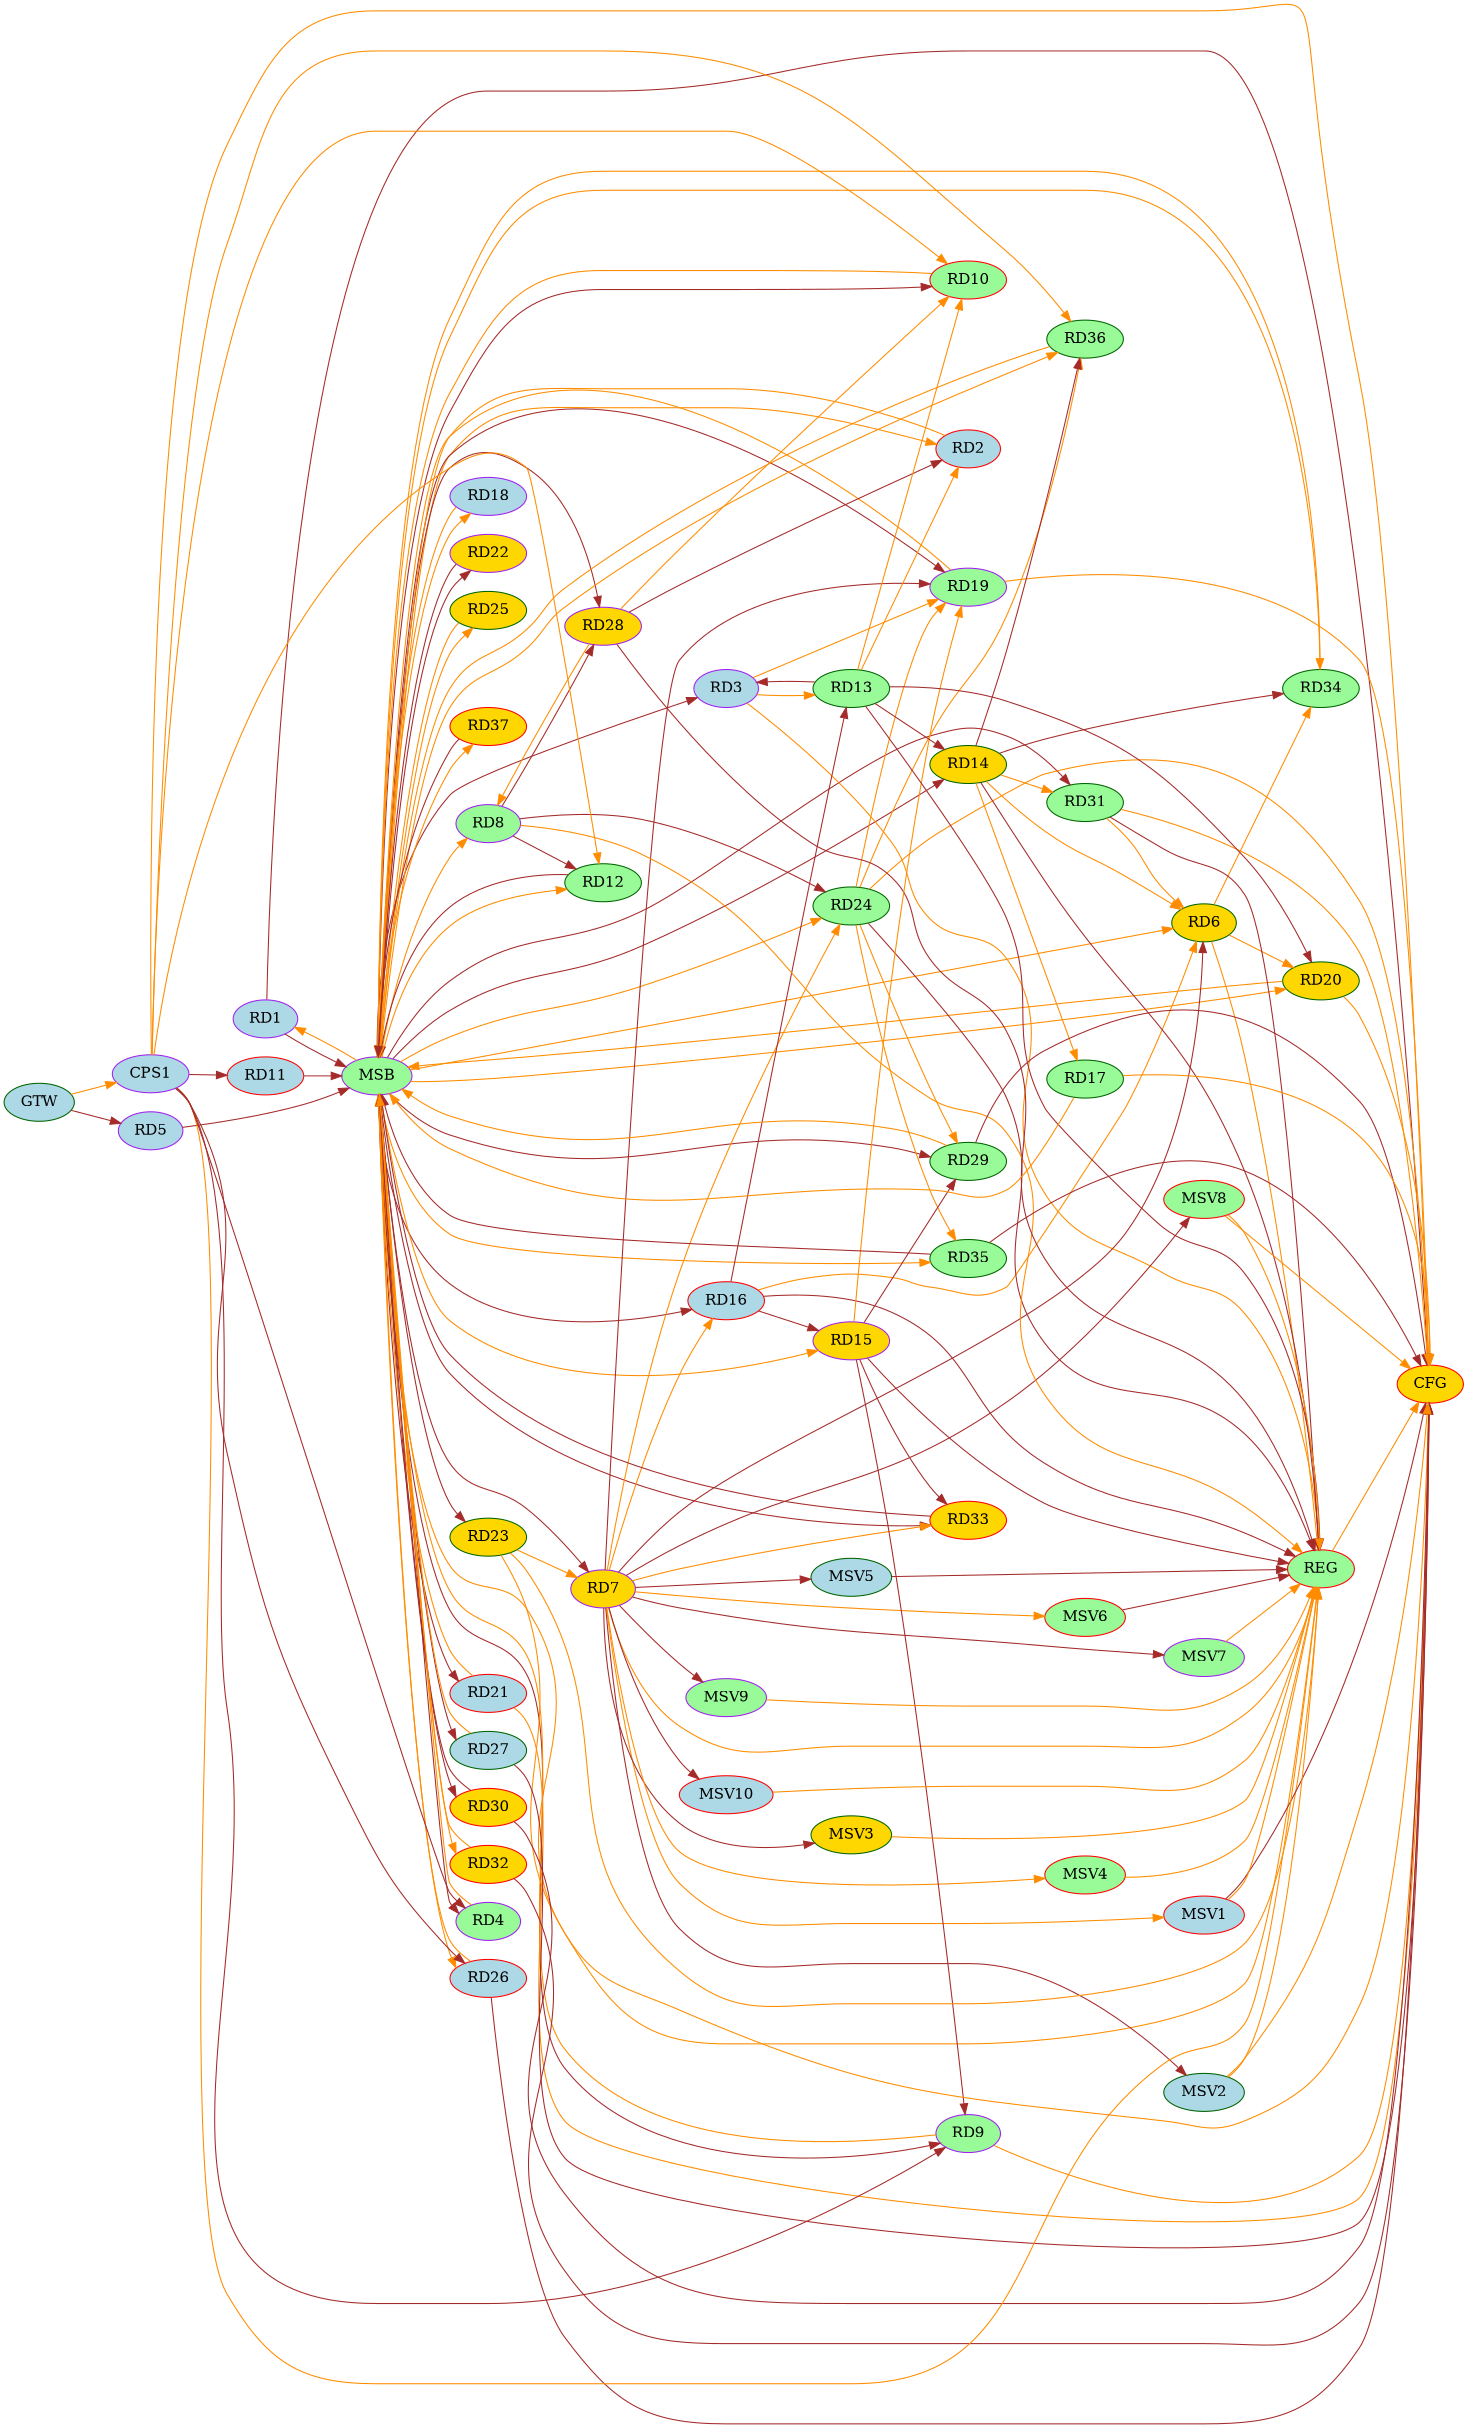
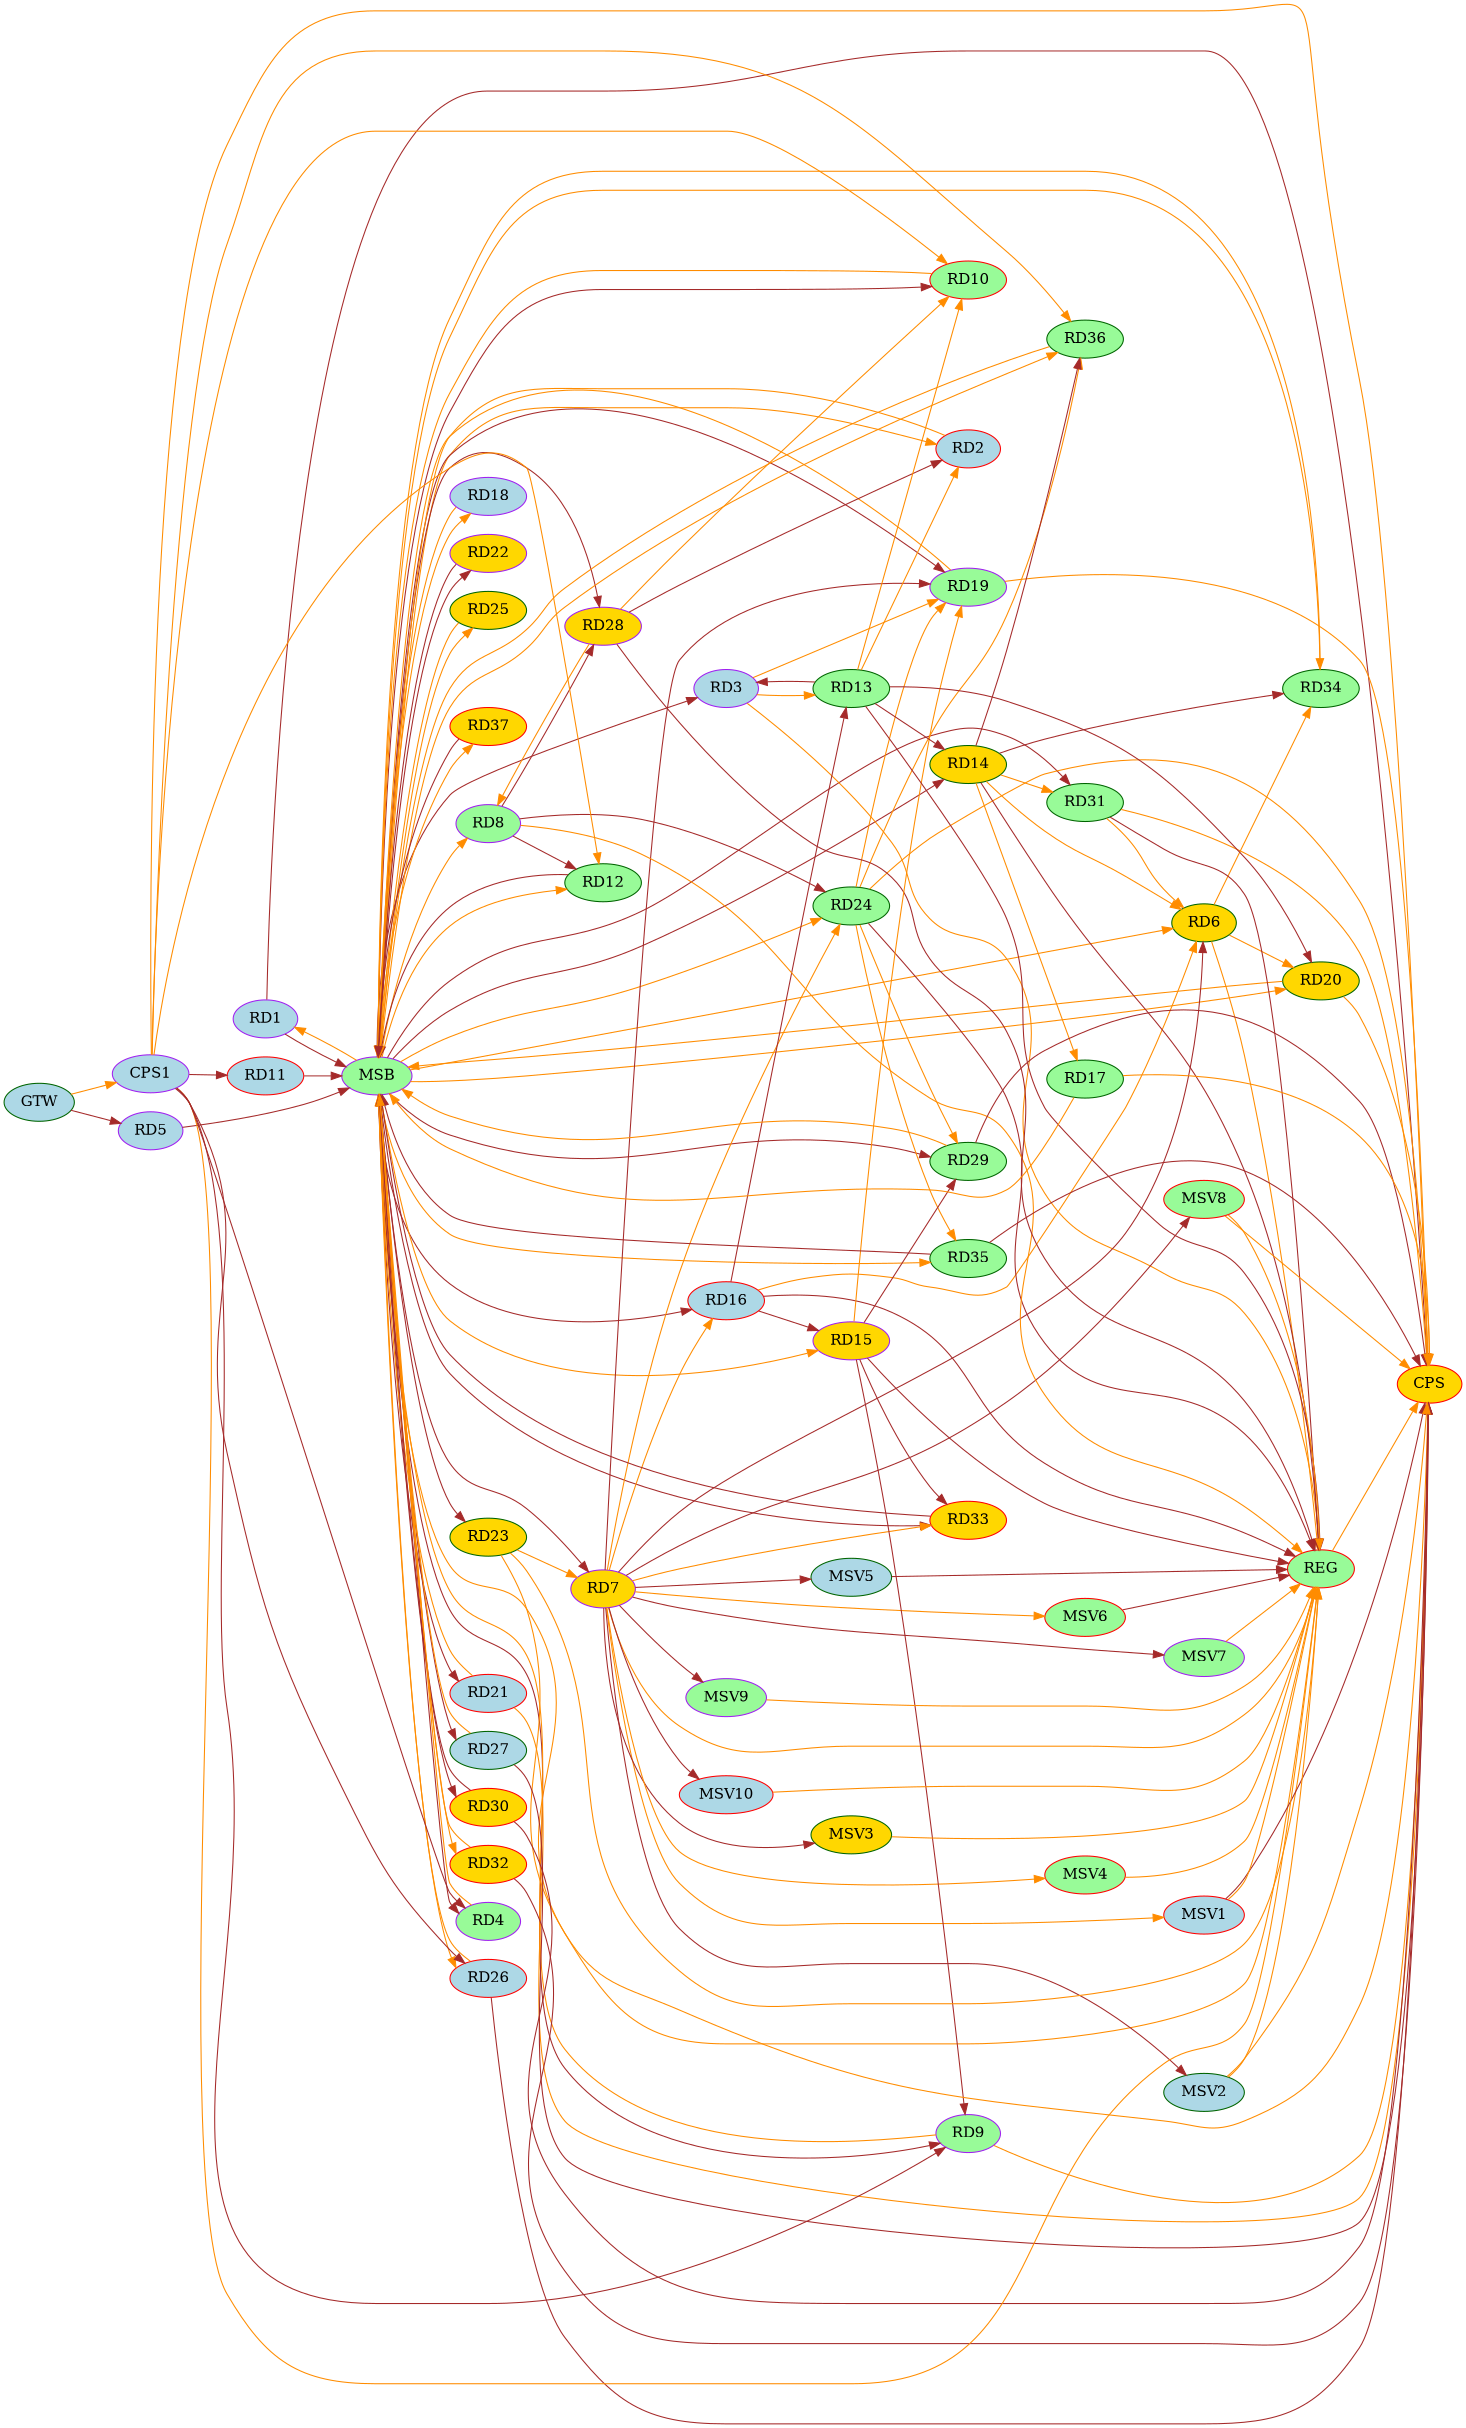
node "CFG": label "CFG" -> "CPS"
